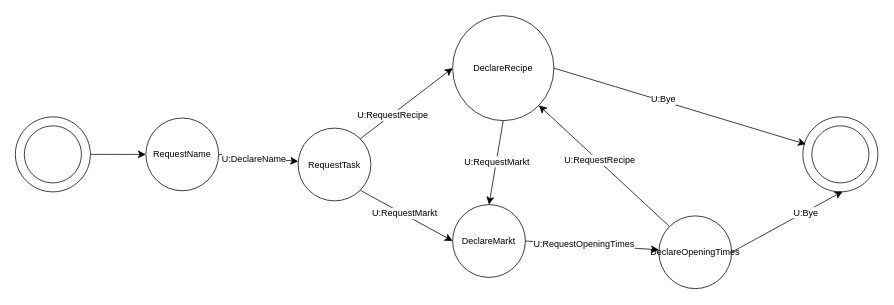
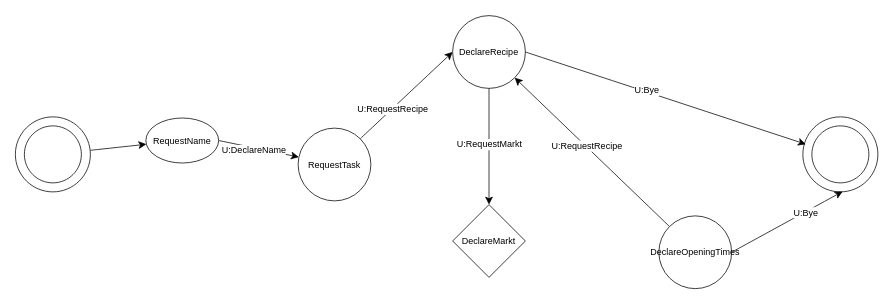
node "DeclareRecipe": size 101x105 -> 73x73
node "RequestName": size 73x73 -> 73x45
edge "RequestTask" -> "DeclareMarkt": removed, label "U:RequestMarkt"
node "DeclareMarkt": shape ellipse -> diamond
edge "DeclareMarkt" -> "DeclareOpeningTimes": removed, label "U:RequestOpeningTimes"
